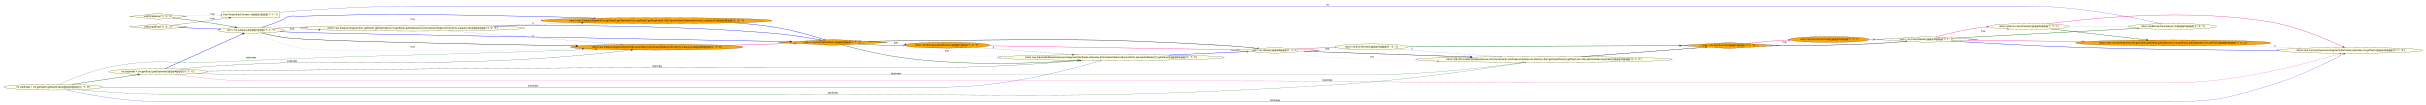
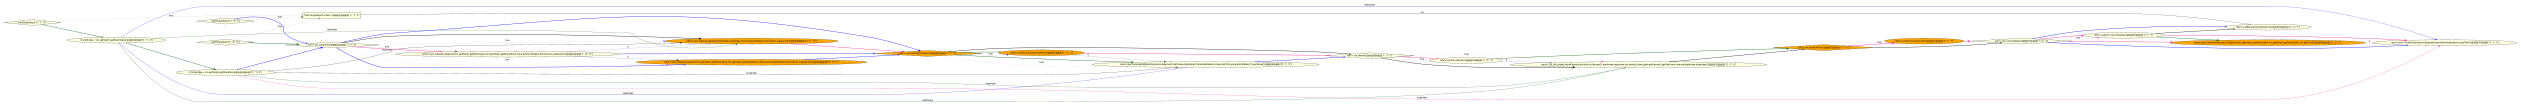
edge "final SimpleExprContext ctx@@@2@@@['1', '1', '1']" -> "return visitRemainSimpleExpr(ctx)@@@18@@@['0', '0', '1']": color blue -> black
edge "visitSimpleExpr['0', '0', '1']" -> "final SimpleExprContext ctx@@@2@@@['1', '1', '1']": style solid -> dotted
node "visitSimpleExpr['0', '1', '0']": added
edge "return visit(ctx.columnName())@@@16@@@['1', '1', '1']" -> "return visitRemainSimpleExpr(ctx)@@@18@@@['0', '0', '1']": style dotted -> bold
node "null != ctx.subquery()@@@3@@@['1', '1', '1']": shape ellipse -> diamond
edge "null != ctx.columnName()@@@15@@@['1', '1', '1']" -> "return visitRemainSimpleExpr(ctx)@@@18@@@['0', '0', '1']": color darkgreen -> blue
